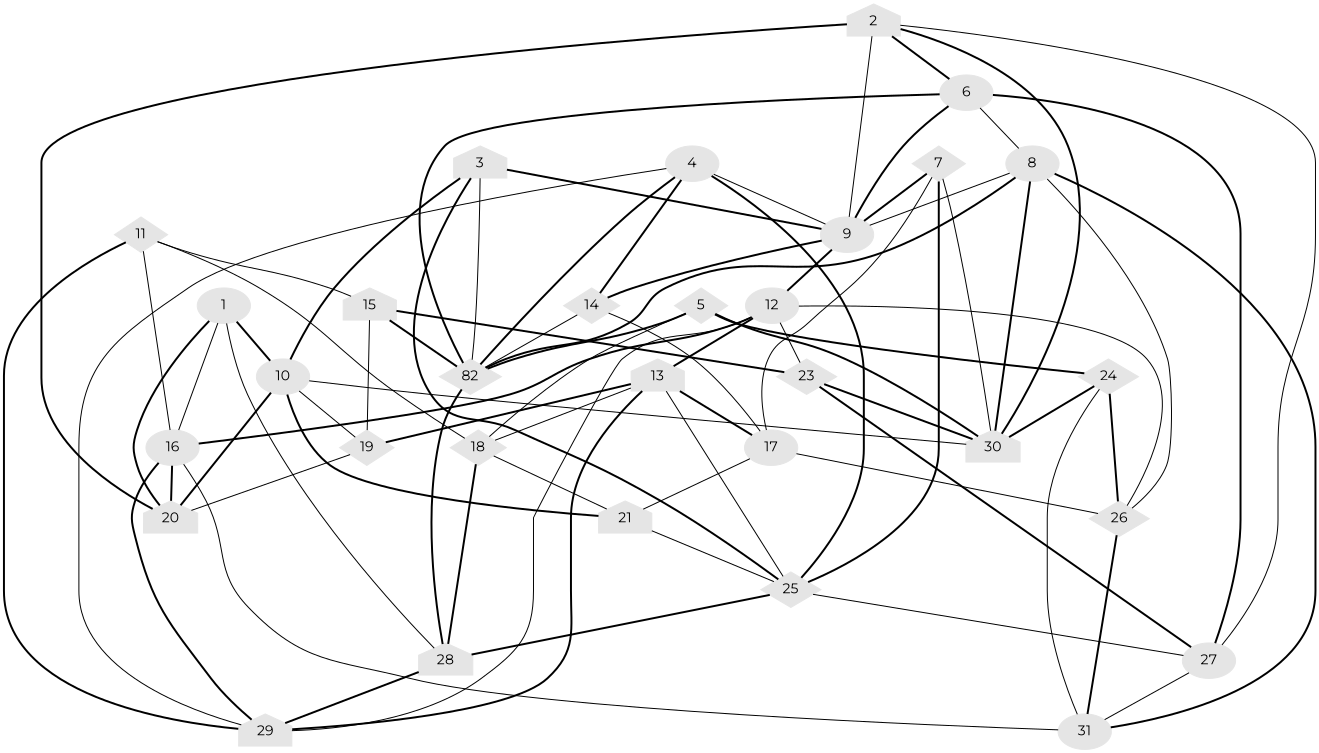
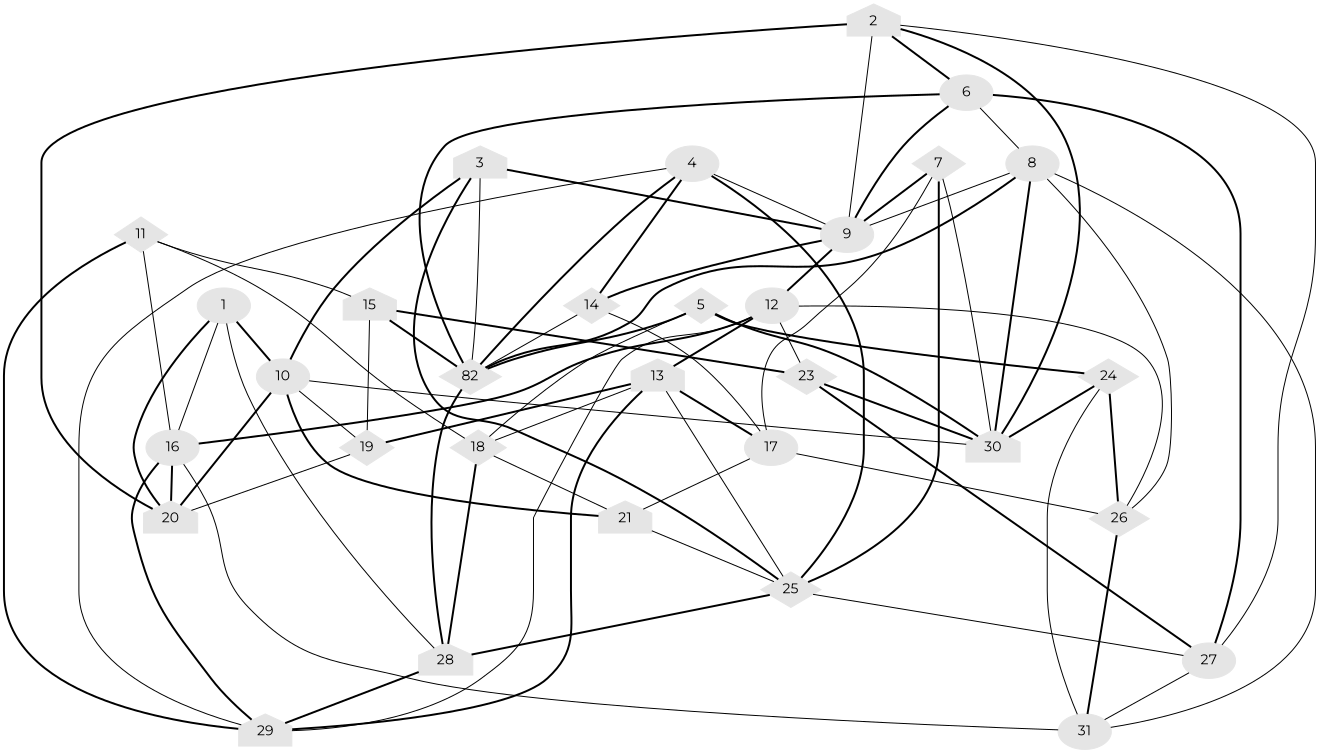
edge "8" -- "31": style bold -> solid
